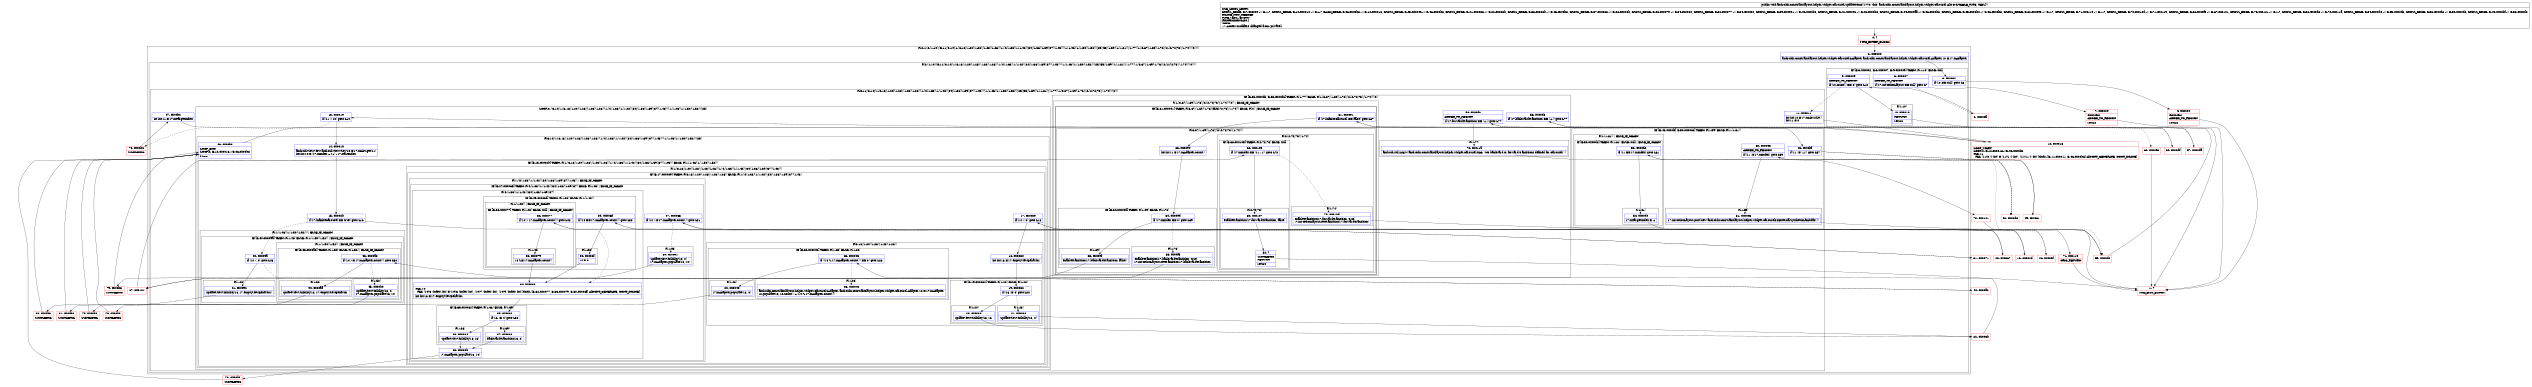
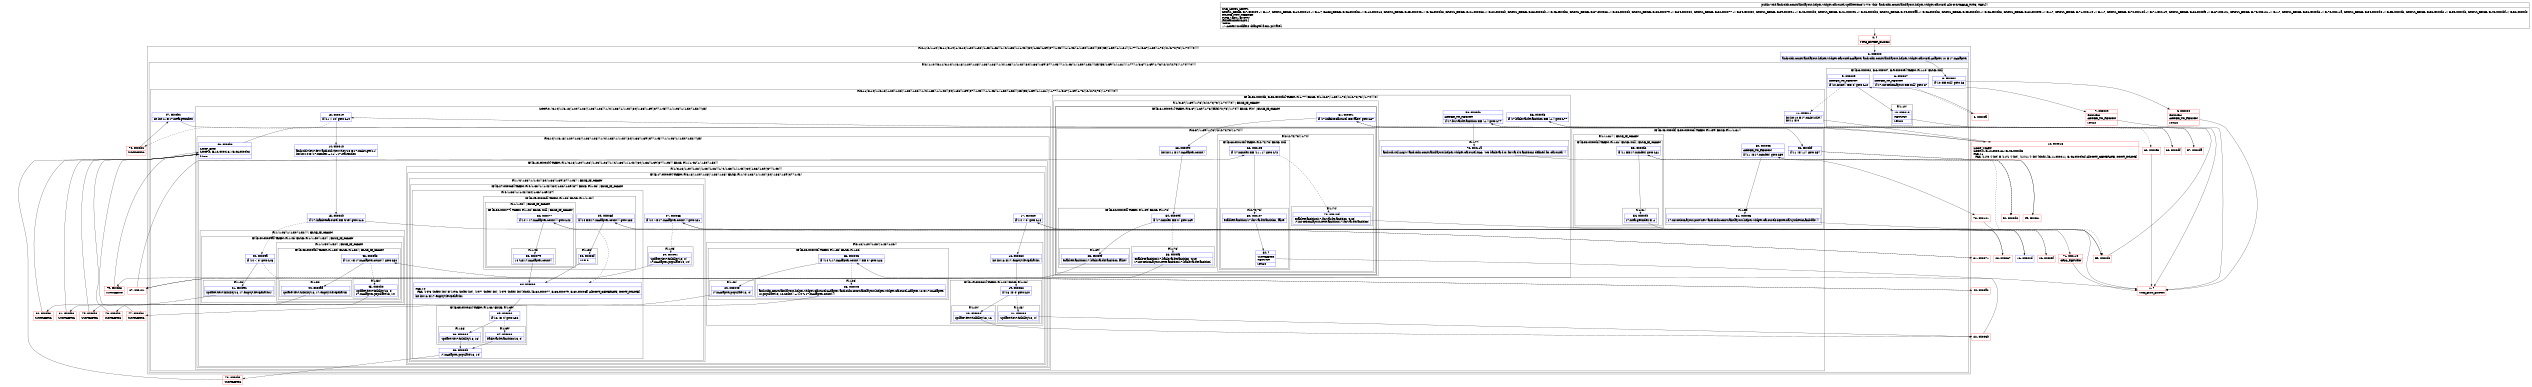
node "16: 0x002d": color red -> blue
node "77: 0x00b8": added
